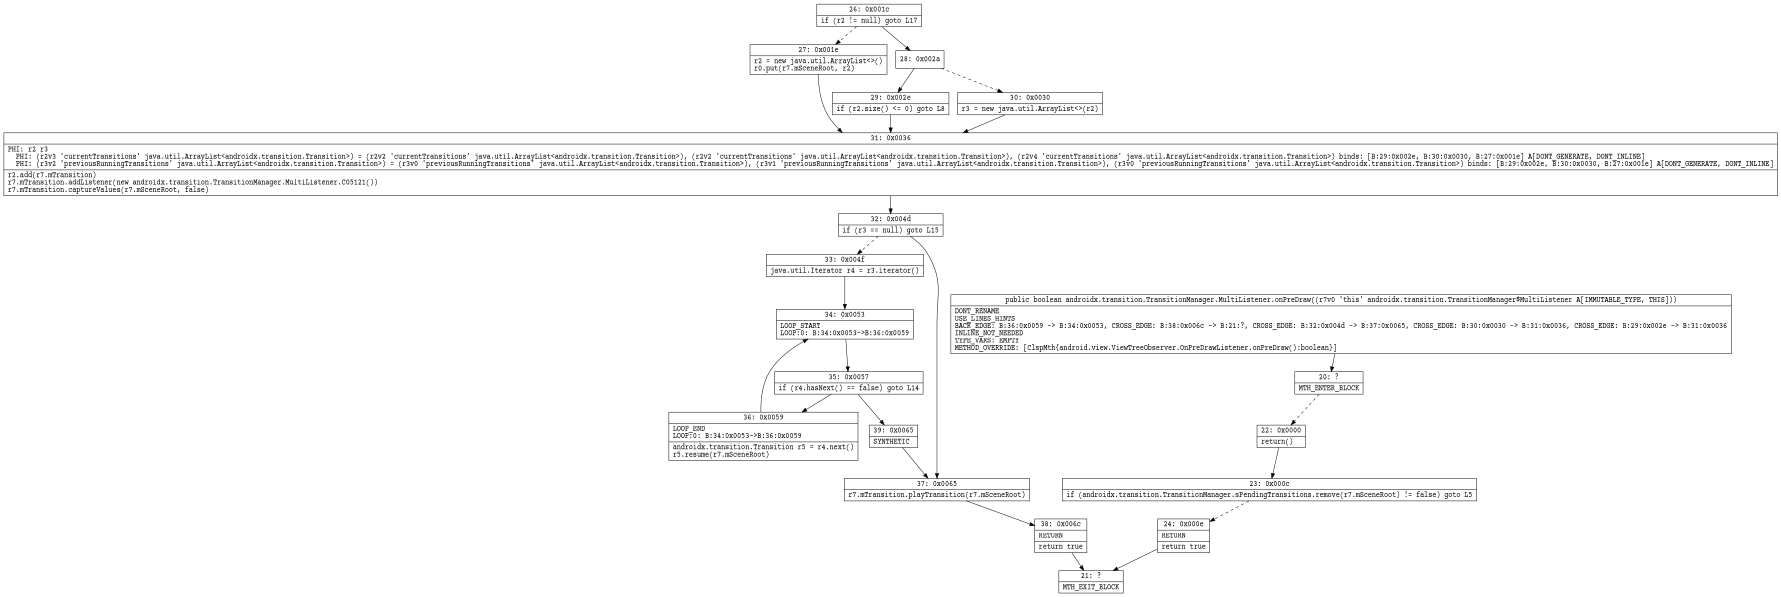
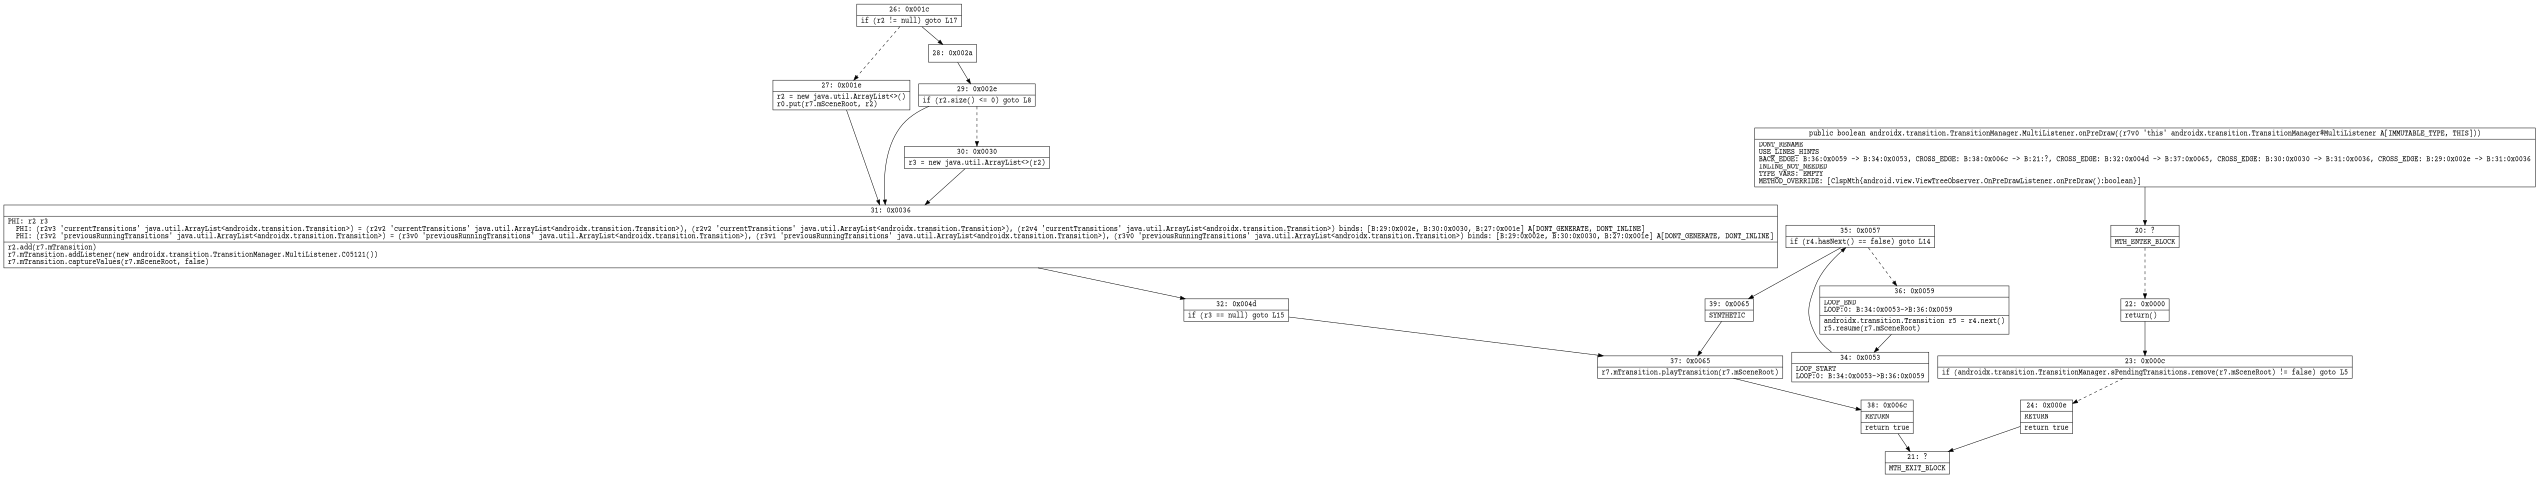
edge "28: 0x002a" -> "30: 0x0030": now "29: 0x002e" -> "30: 0x0030"
node "33: 0x004f": removed
edge "35: 0x0057" -> "36: 0x0059": style solid -> dashed
